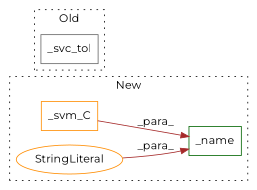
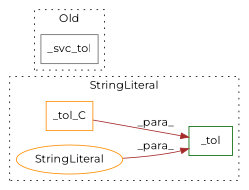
cluster "New": label "New" -> "StringLiteral"
node "_svm_C": label "_svm_C" -> "_tol_C"
node "_name": label "_name" -> "_tol"
